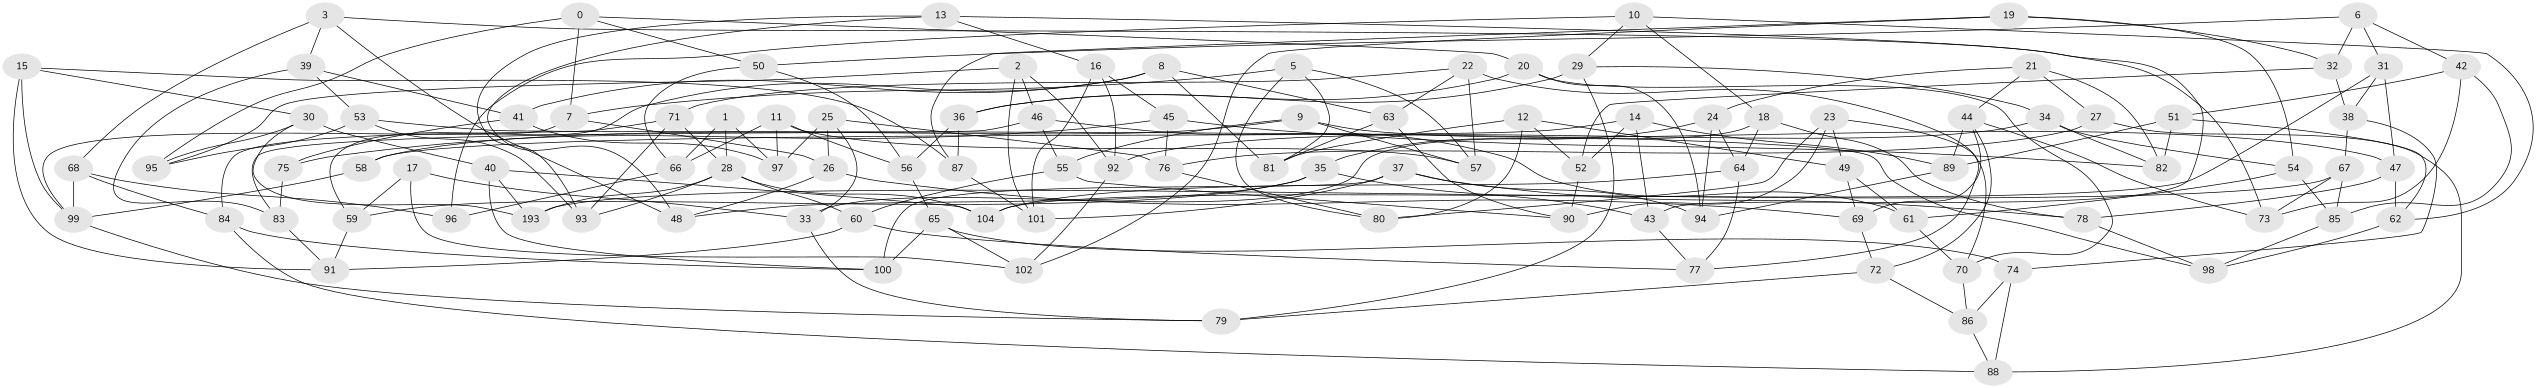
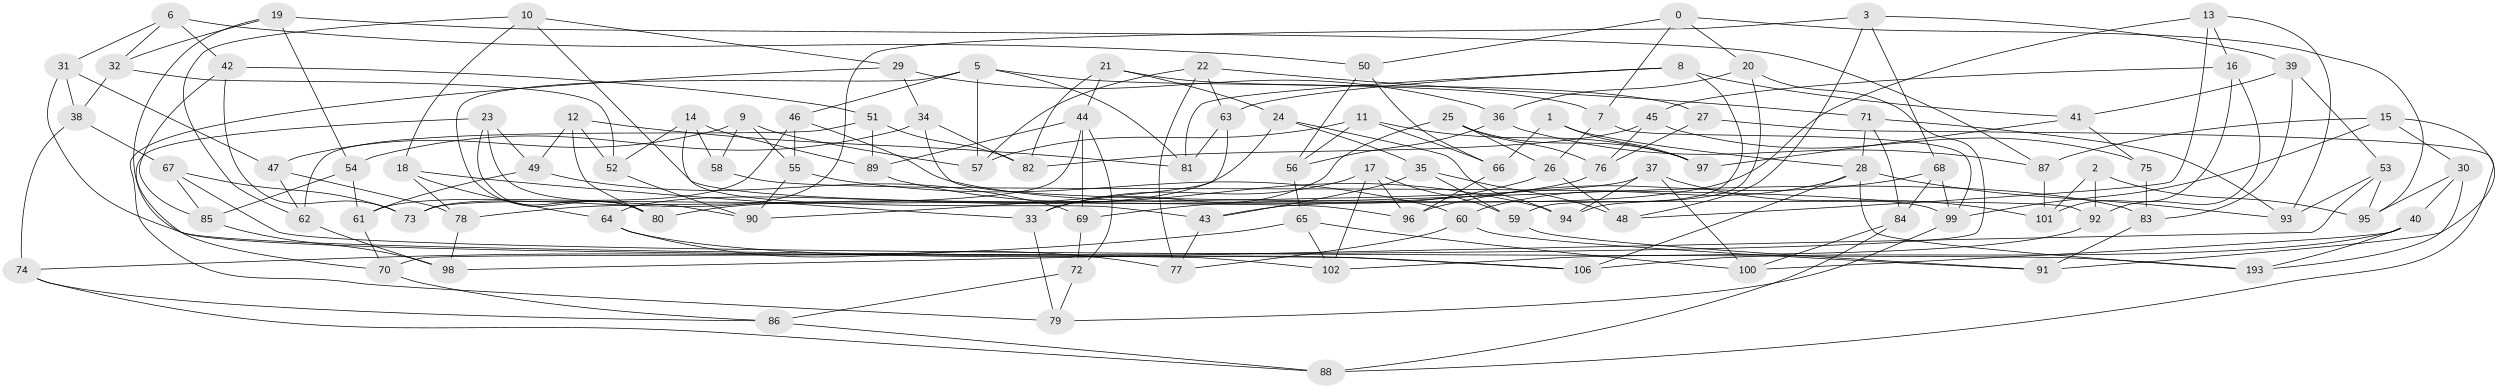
edge "2" -- "46": now "5" -- "46"
edge "17" -- "96": added
node "104": label "104" -> "106"
